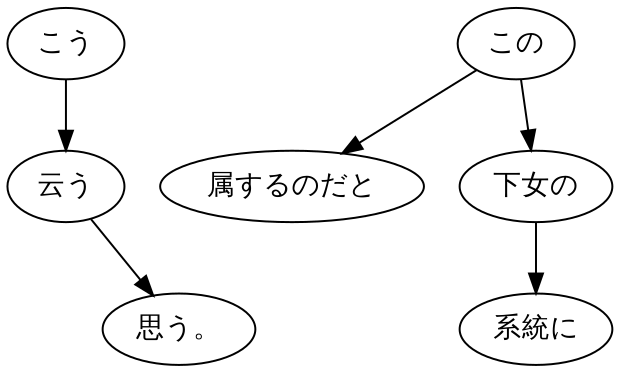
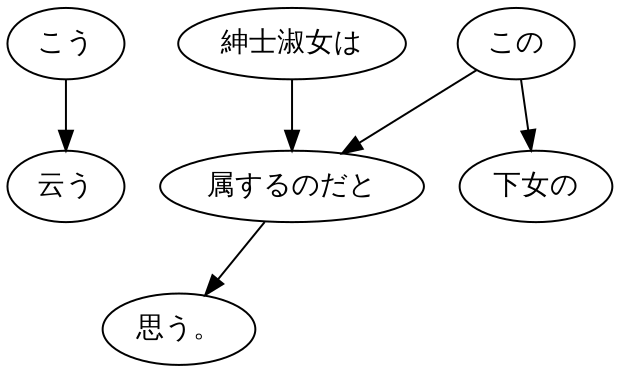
node "紳士淑女は": added
edge "云う" -> "思う。": now "属するのだと" -> "思う。"
node "系統に": removed
